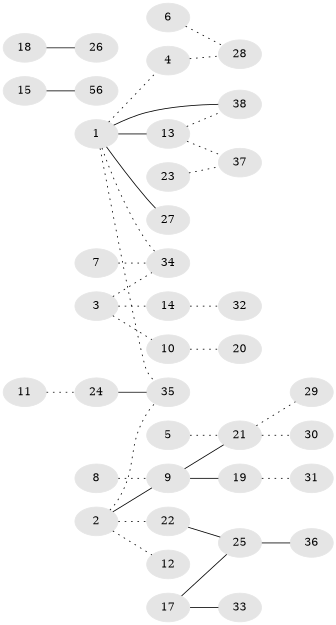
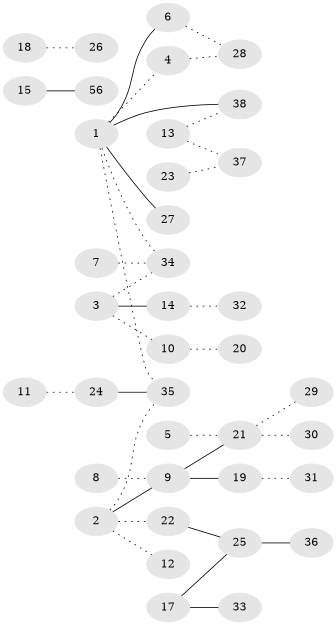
edge "18" -- "26": style solid -> dotted
edge "1" -- "13": now "1" -- "6"
edge "3" -- "14": style dotted -> solid
